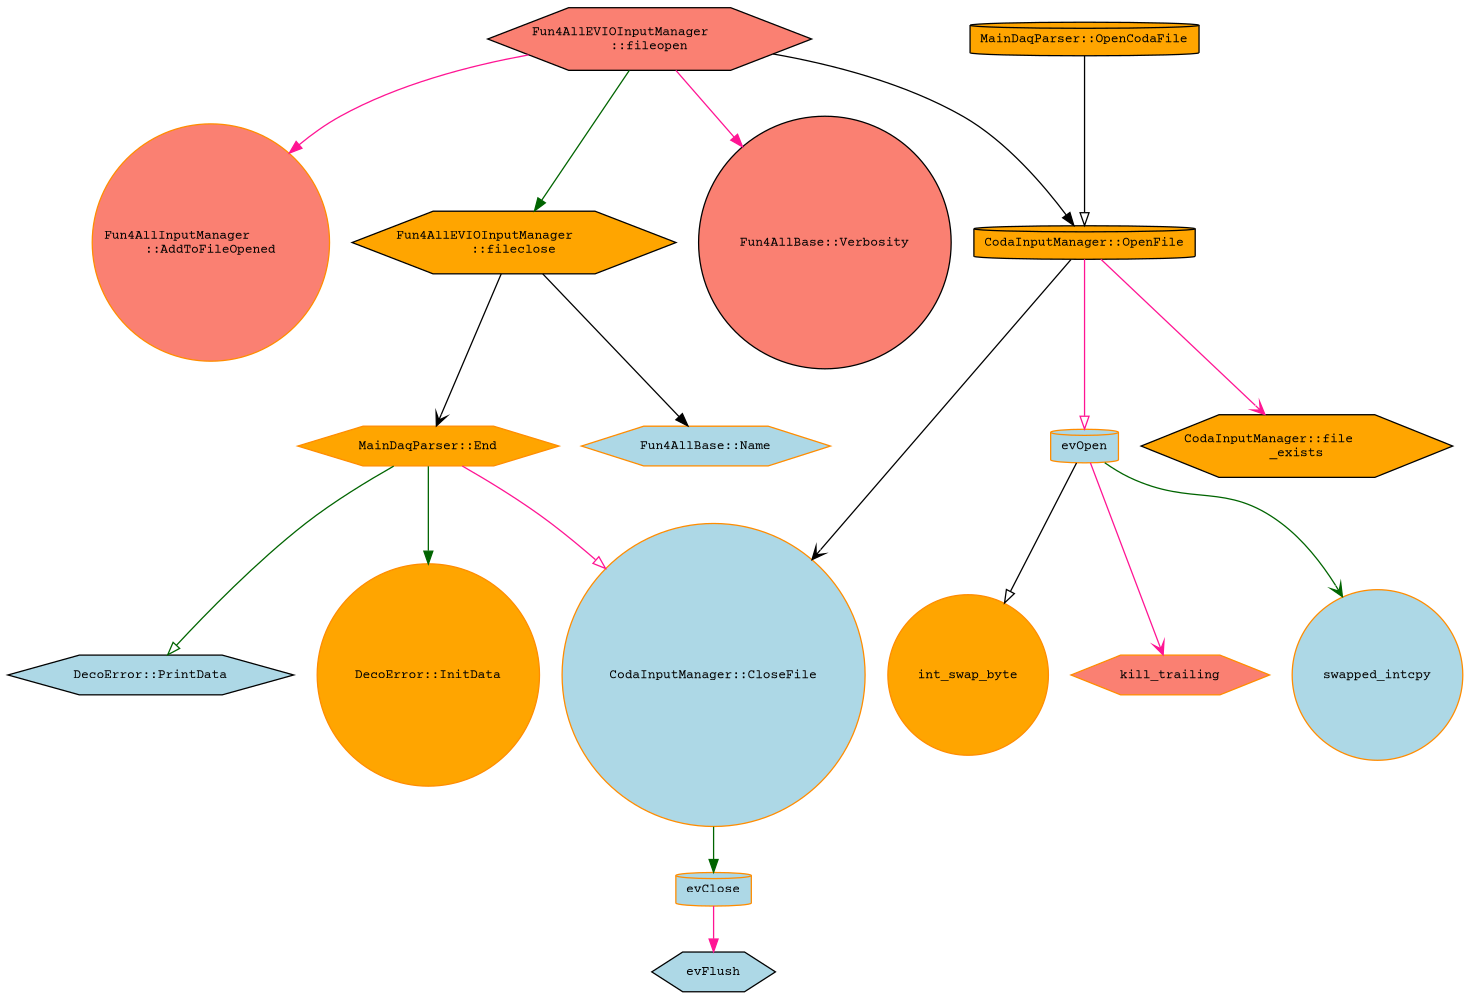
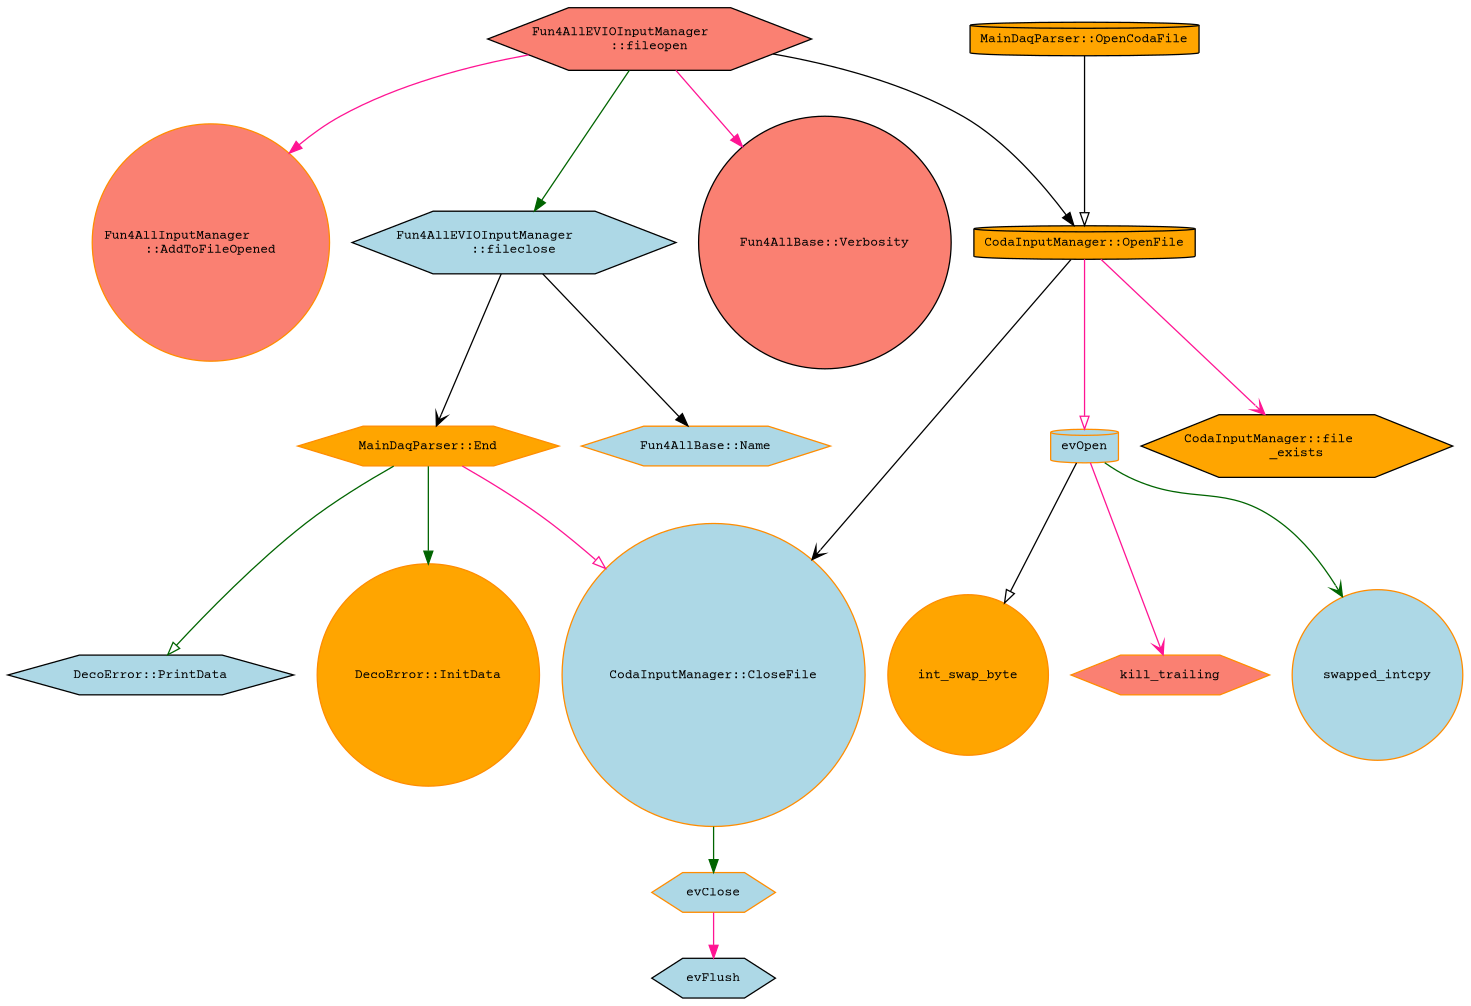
node "Fun4AllEVIOInputManager ::fileclose": fillcolor orange -> lightblue
node "evClose": shape cylinder -> hexagon
